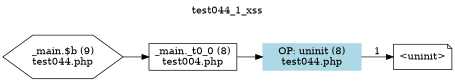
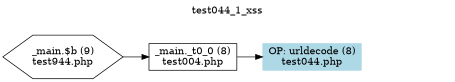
node "_main.$b (9) test044.php": label "_main.$b (9) test044.php" -> "_main.$b (9) test944.php"
node "OP: uninit (8) test044.php": label "OP: uninit (8) test044.php" -> "OP: urldecode (8) test044.php"
node "<uninit>": removed
